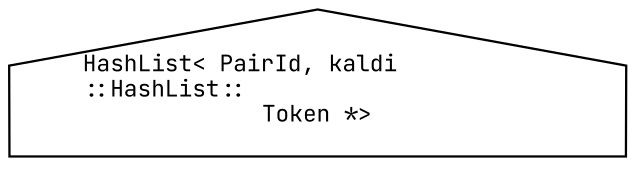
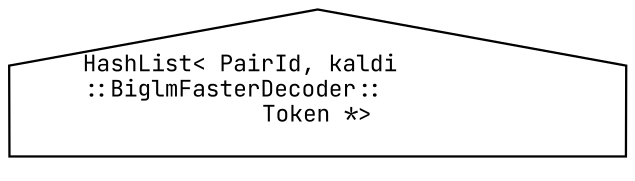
node "HashList< PairId, kaldi ::HashList:: Token *>": label "HashList< PairId, kaldi ::HashList:: Token *>" -> "HashList< PairId, kaldi ::BiglmFasterDecoder:: Token *>"
